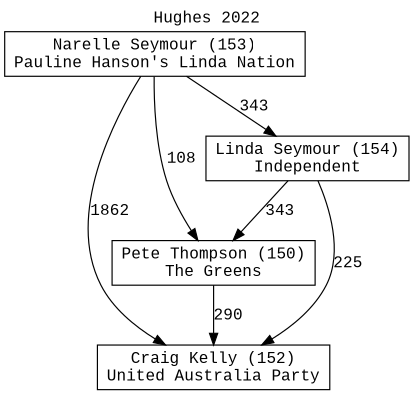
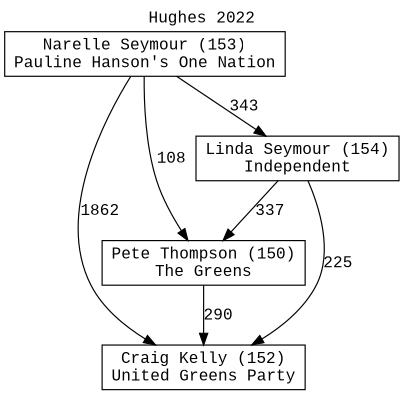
node "Narelle Seymour (153) Pauline Hanson's Linda Nation": label "Narelle Seymour (153) Pauline Hanson's Linda Nation" -> "Narelle Seymour (153) Pauline Hanson's One Nation"
edge "Linda Seymour (154) Independent" -> "Pete Thompson (150) The Greens": label "343" -> "337"
node "Craig Kelly (152) United Australia Party": label "Craig Kelly (152) United Australia Party" -> "Craig Kelly (152) United Greens Party"
